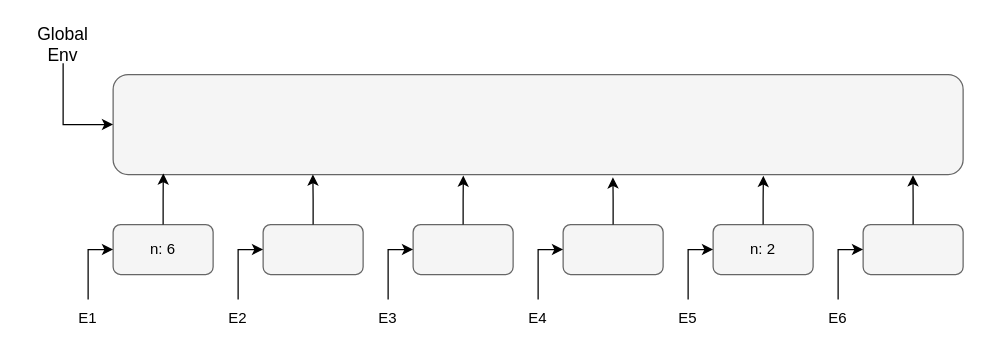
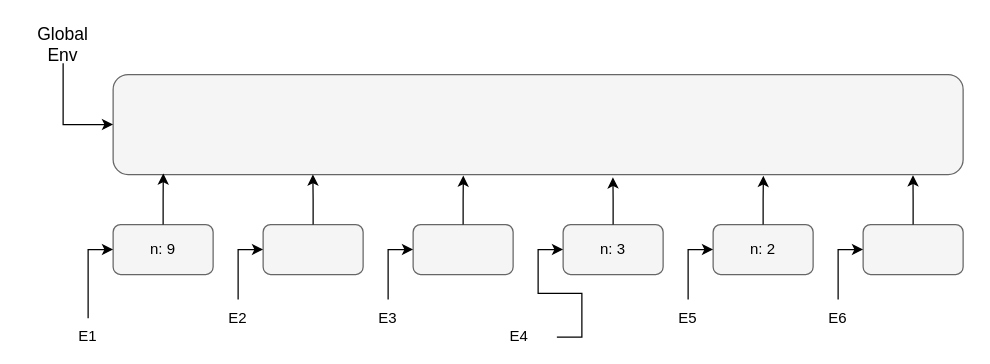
node "n: 6": label "n: 6" -> "n: 9"
node "n: 3": added
node "E1": moved (88, 318) -> (88, 337)
node "E4": moved (538, 318) -> (519, 337)
